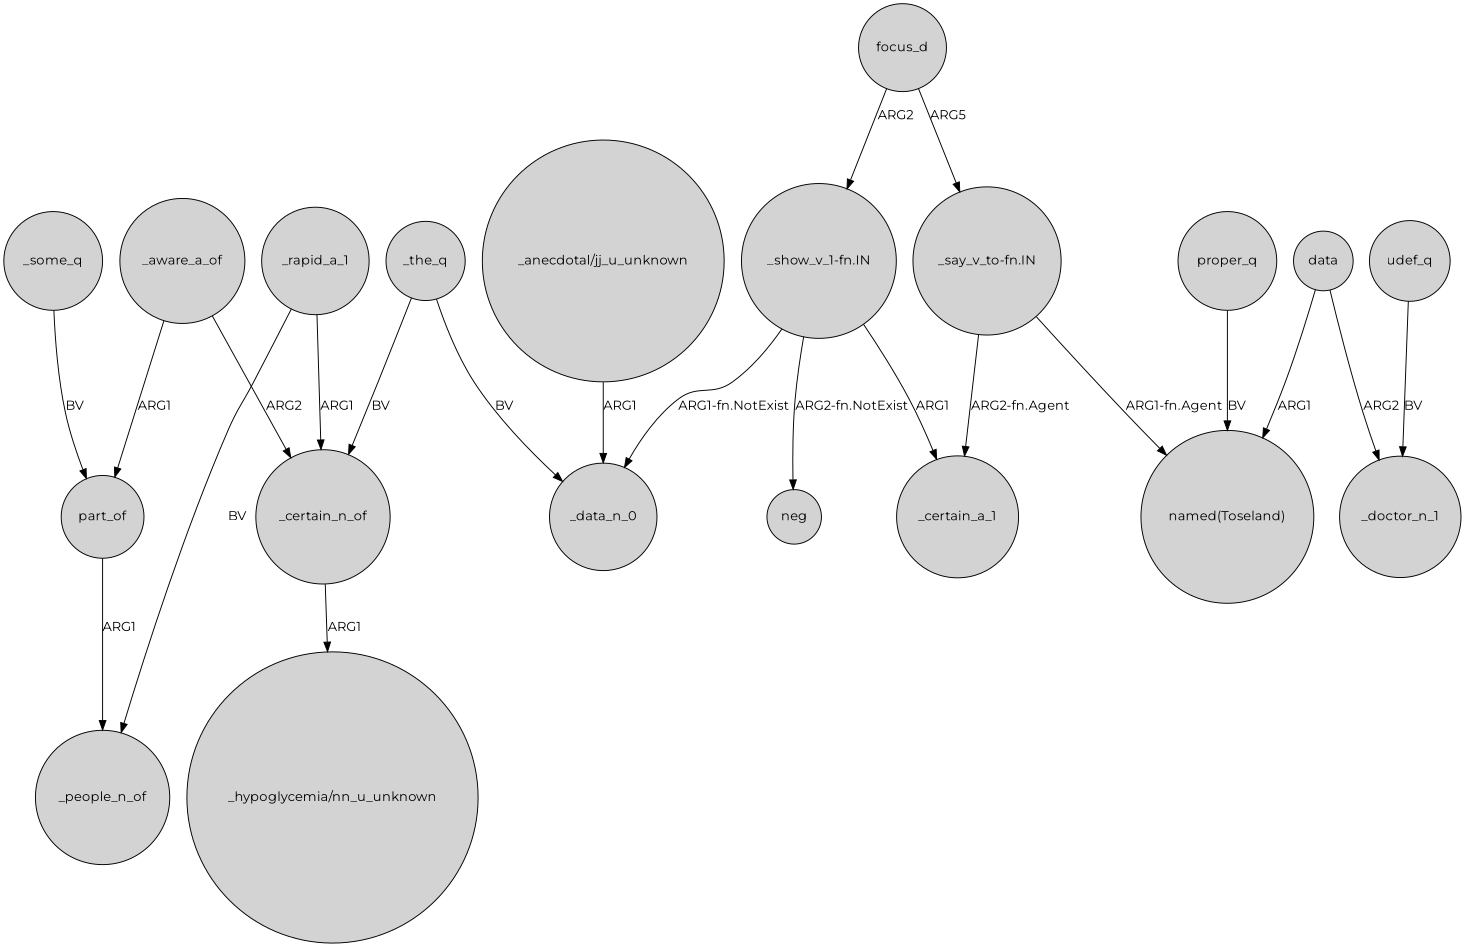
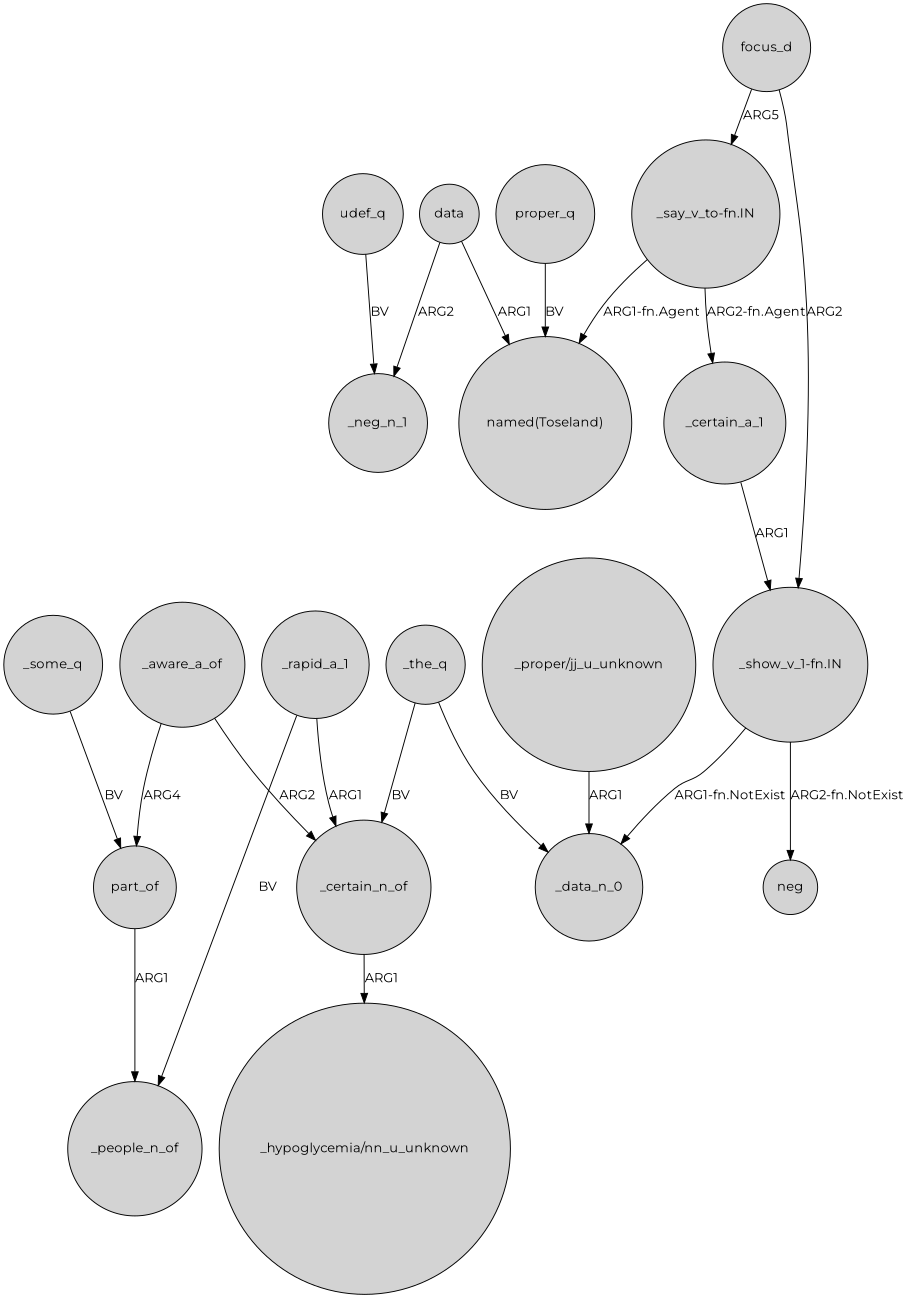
node "_anecdotal/jj_u_unknown": label "_anecdotal/jj_u_unknown" -> "_proper/jj_u_unknown"
edge "_show_v_1-fn.IN" -> "_certain_a_1": reversed
edge "_aware_a_of" -> "part_of": label "ARG1" -> "ARG4"
node "_doctor_n_1": label "_doctor_n_1" -> "_neg_n_1"
